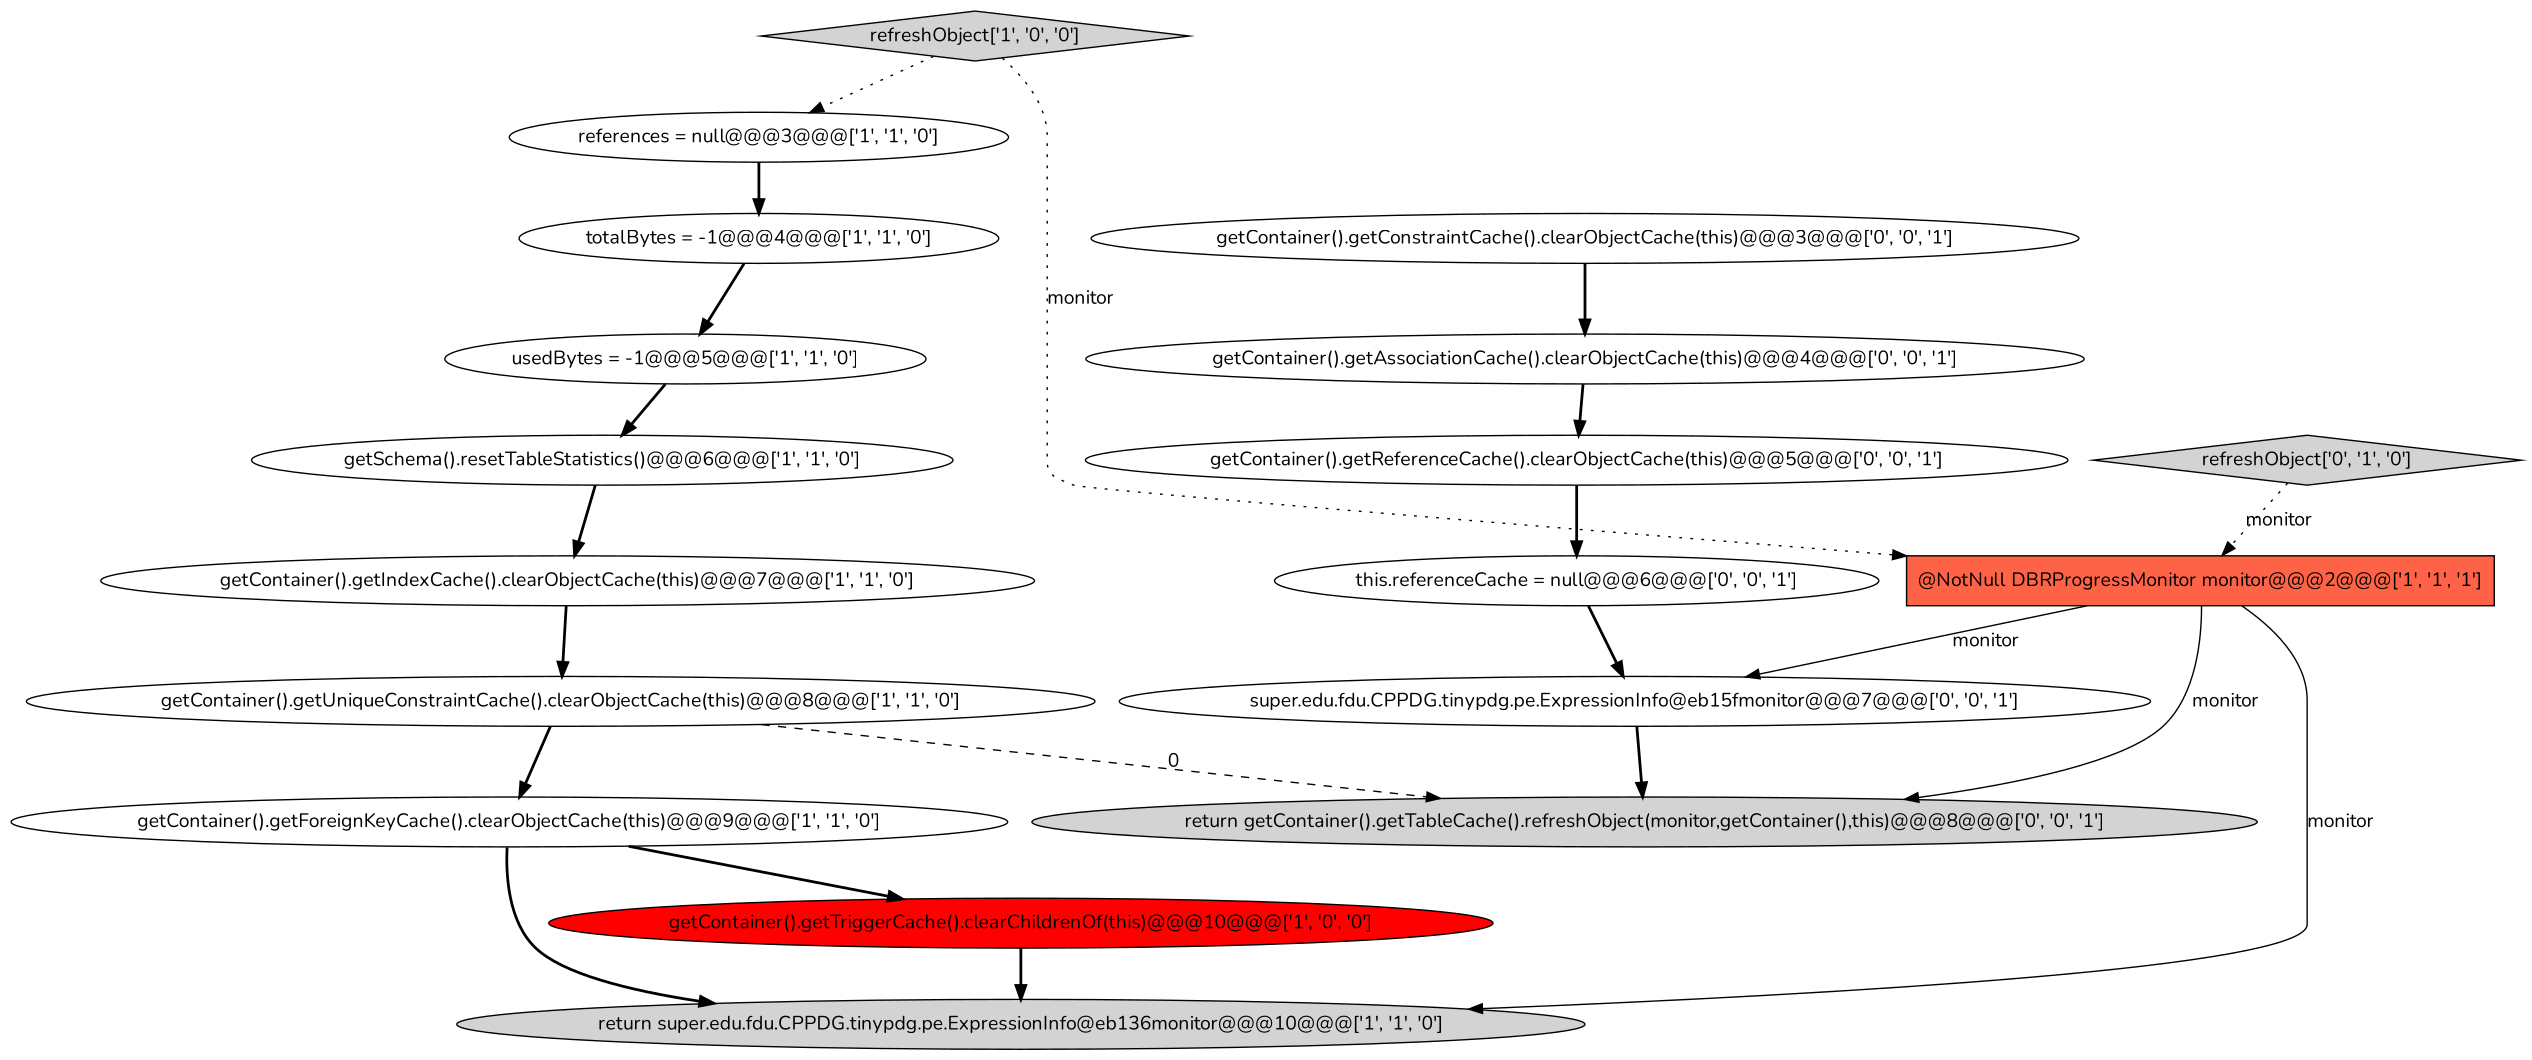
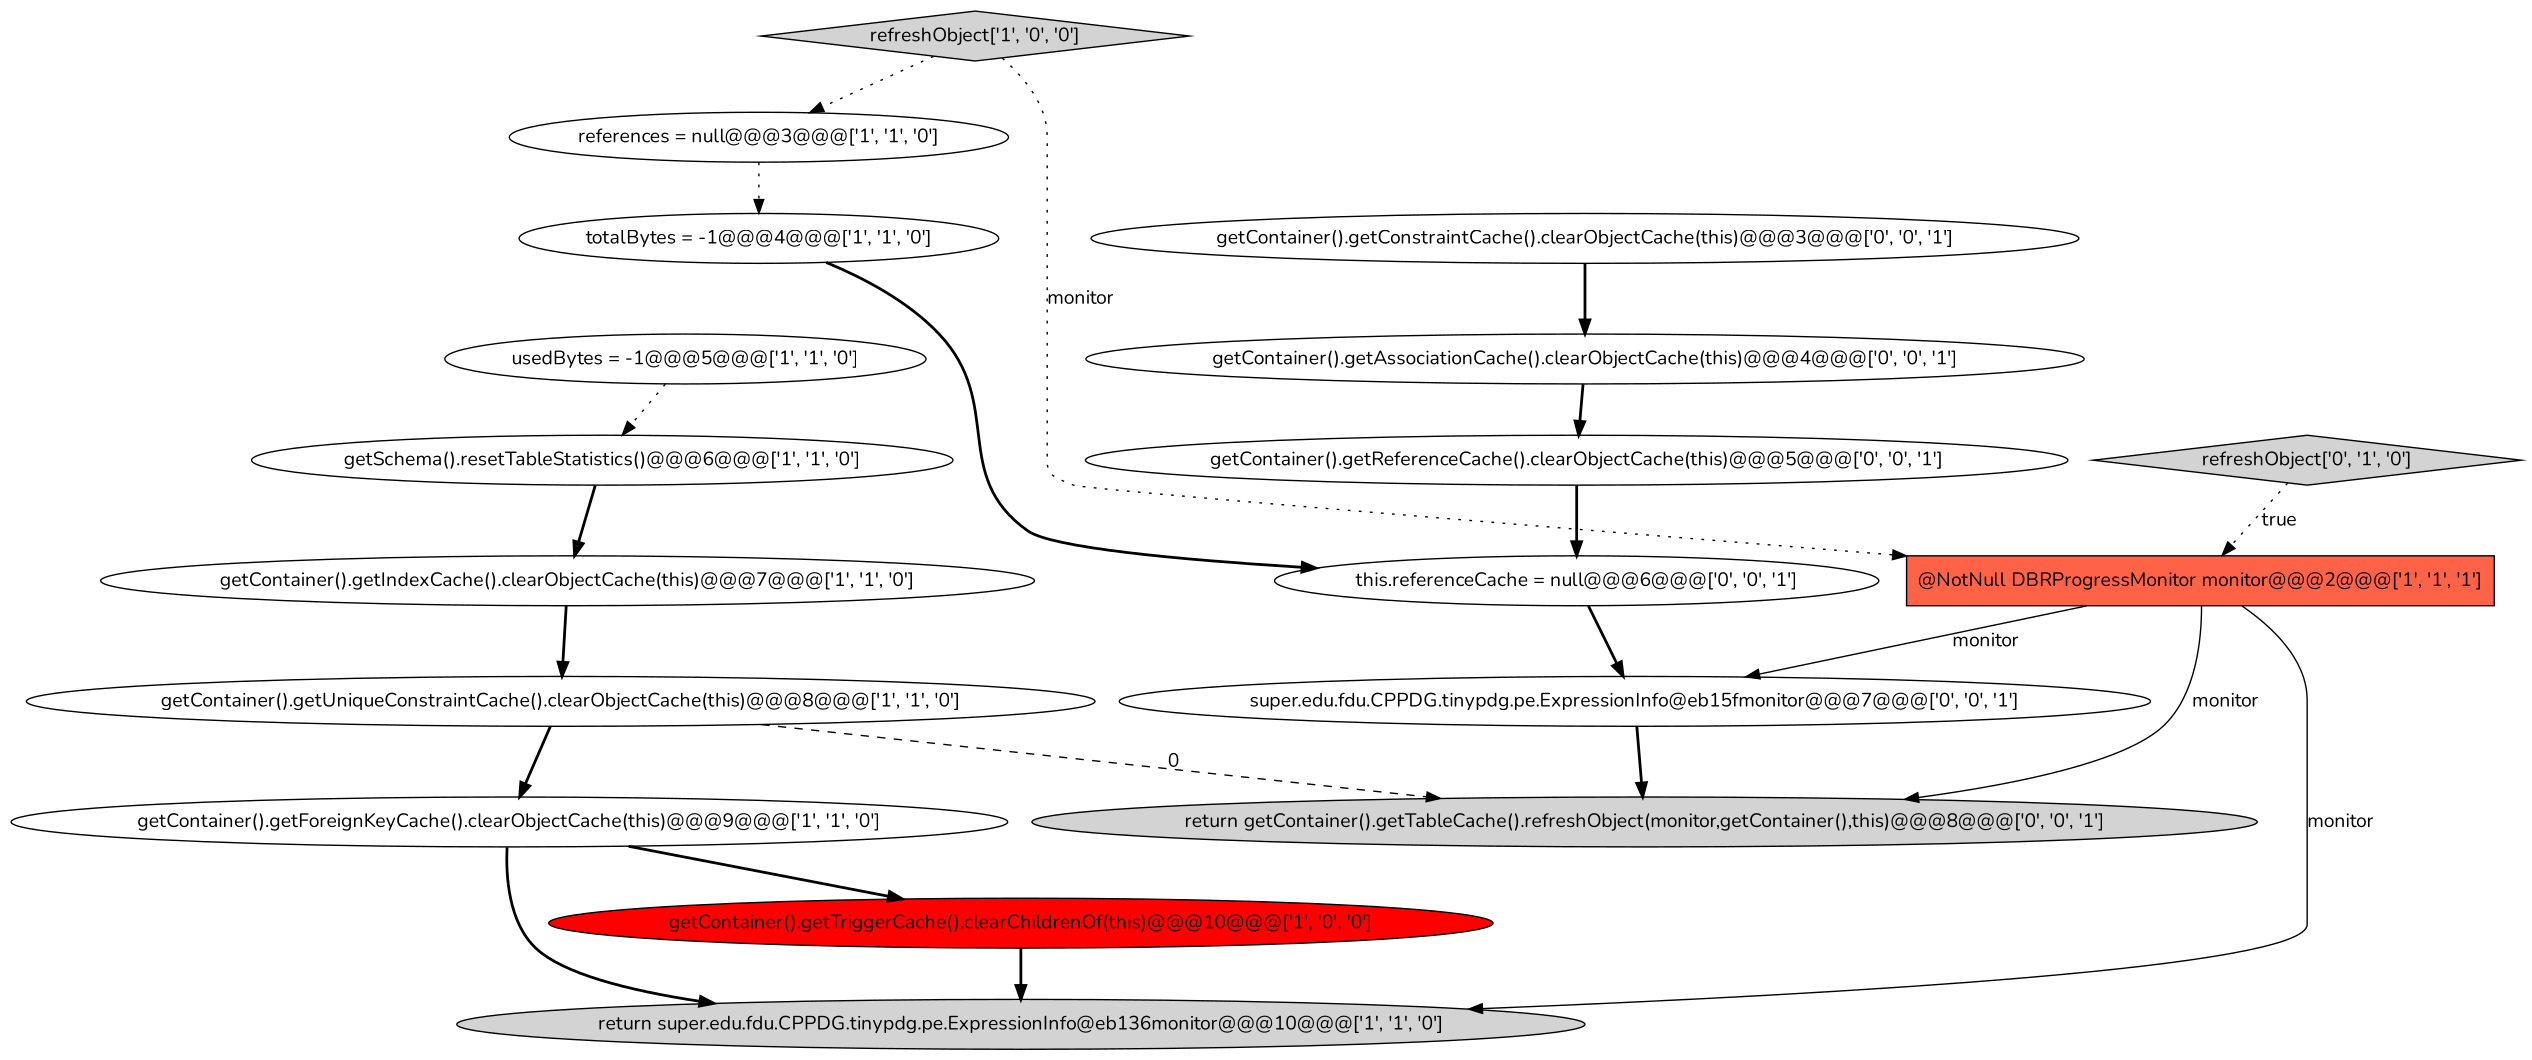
edge "references = null@@@3@@@['1', '1', '0']" -> "totalBytes = -1@@@4@@@['1', '1', '0']": style bold -> dotted
edge "totalBytes = -1@@@4@@@['1', '1', '0']" -> "usedBytes = -1@@@5@@@['1', '1', '0']": now "totalBytes = -1@@@4@@@['1', '1', '0']" -> "this.referenceCache = null@@@6@@@['0', '0', '1']"
edge "usedBytes = -1@@@5@@@['1', '1', '0']" -> "getSchema().resetTableStatistics()@@@6@@@['1', '1', '0']": style bold -> dotted
edge "refreshObject['0', '1', '0']" -> "@NotNull DBRProgressMonitor monitor@@@2@@@['1', '1', '1']": label "monitor" -> "true"
